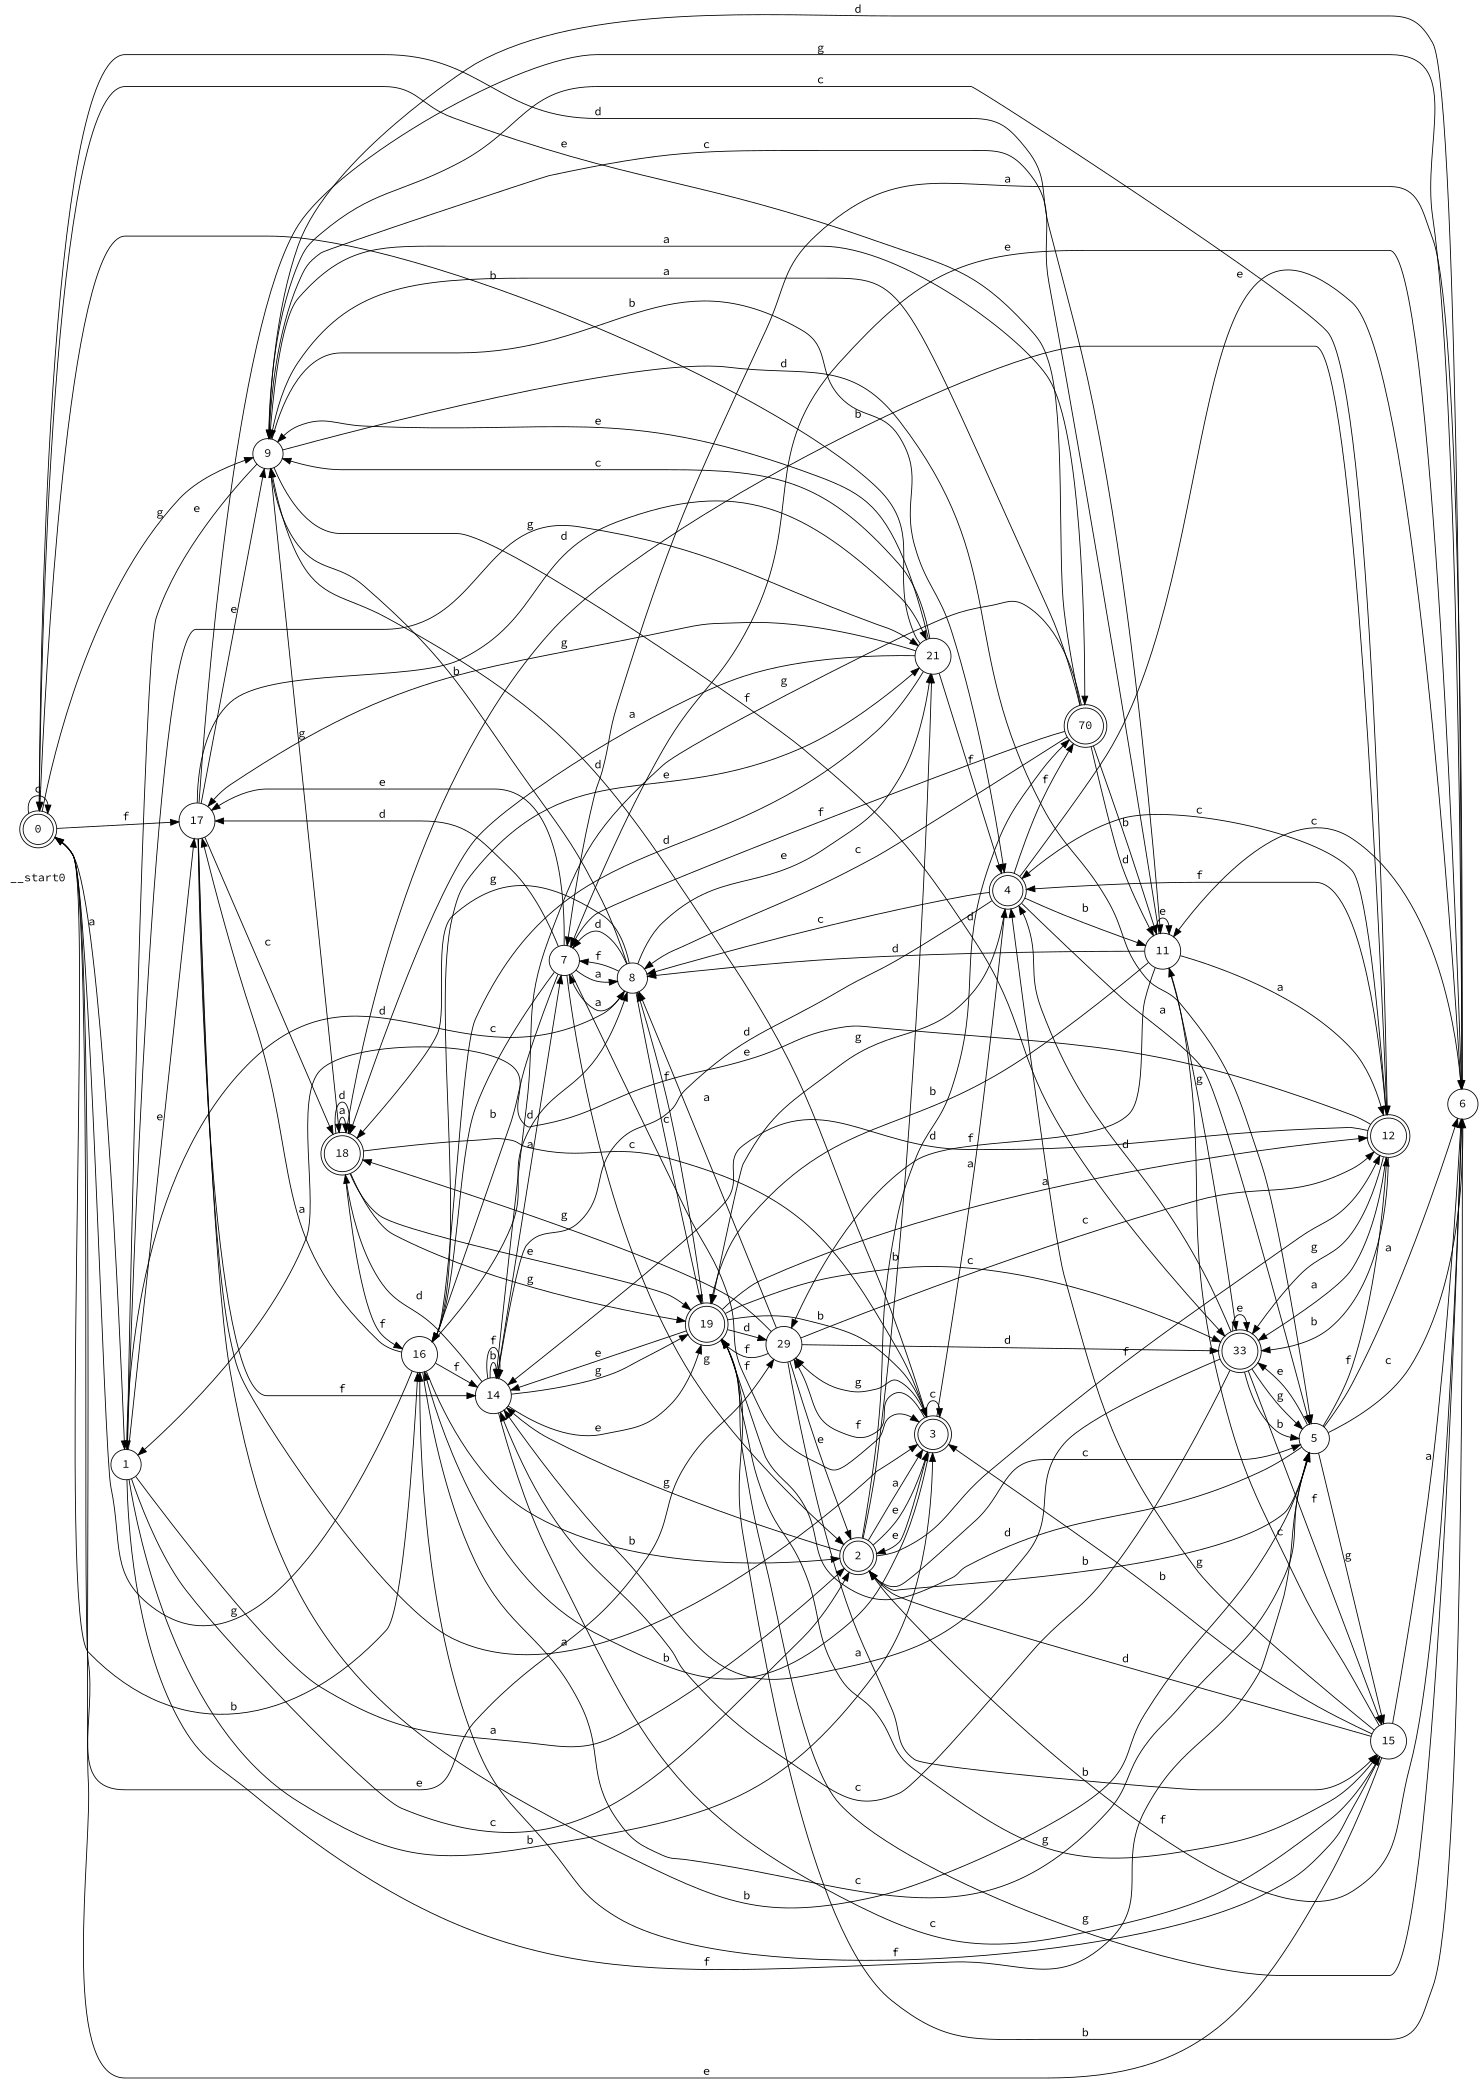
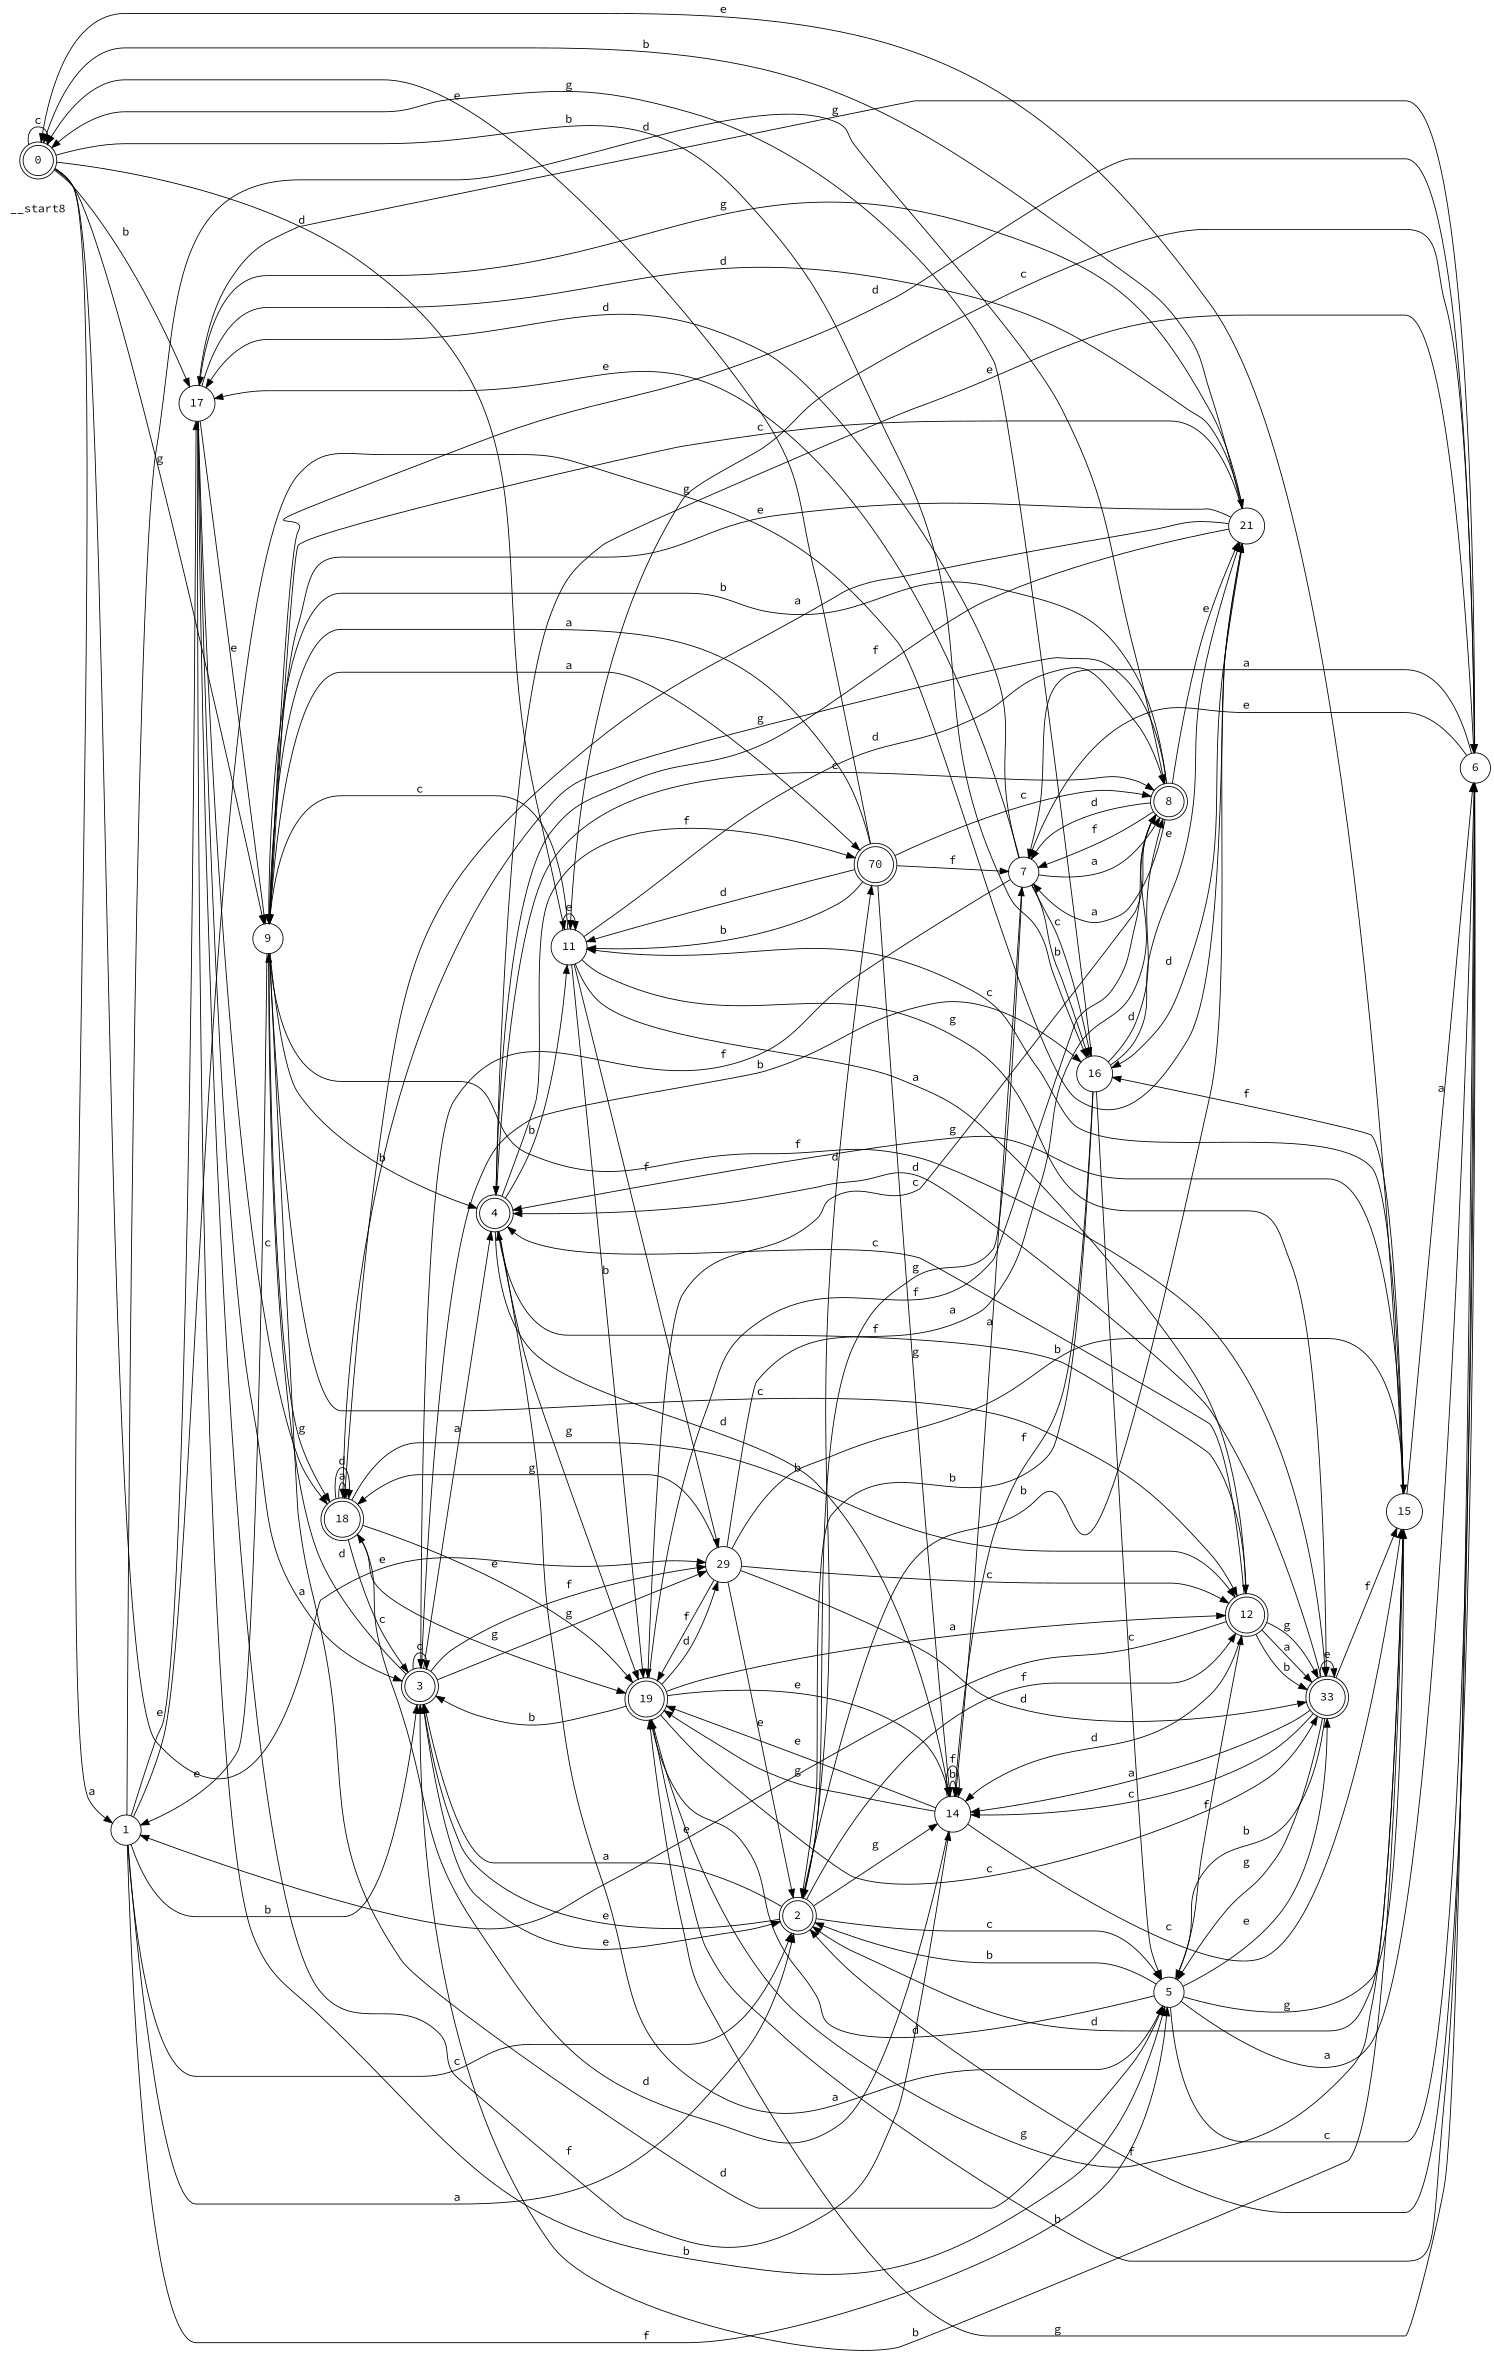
edge "0" -> "17": label "f" -> "b"
node "__start0": label "__start0" -> "__start8"
node "8": shape circle -> doublecircle
edge "16" -> "17": removed, label "a"
edge "18" -> "16": removed, label "f"
